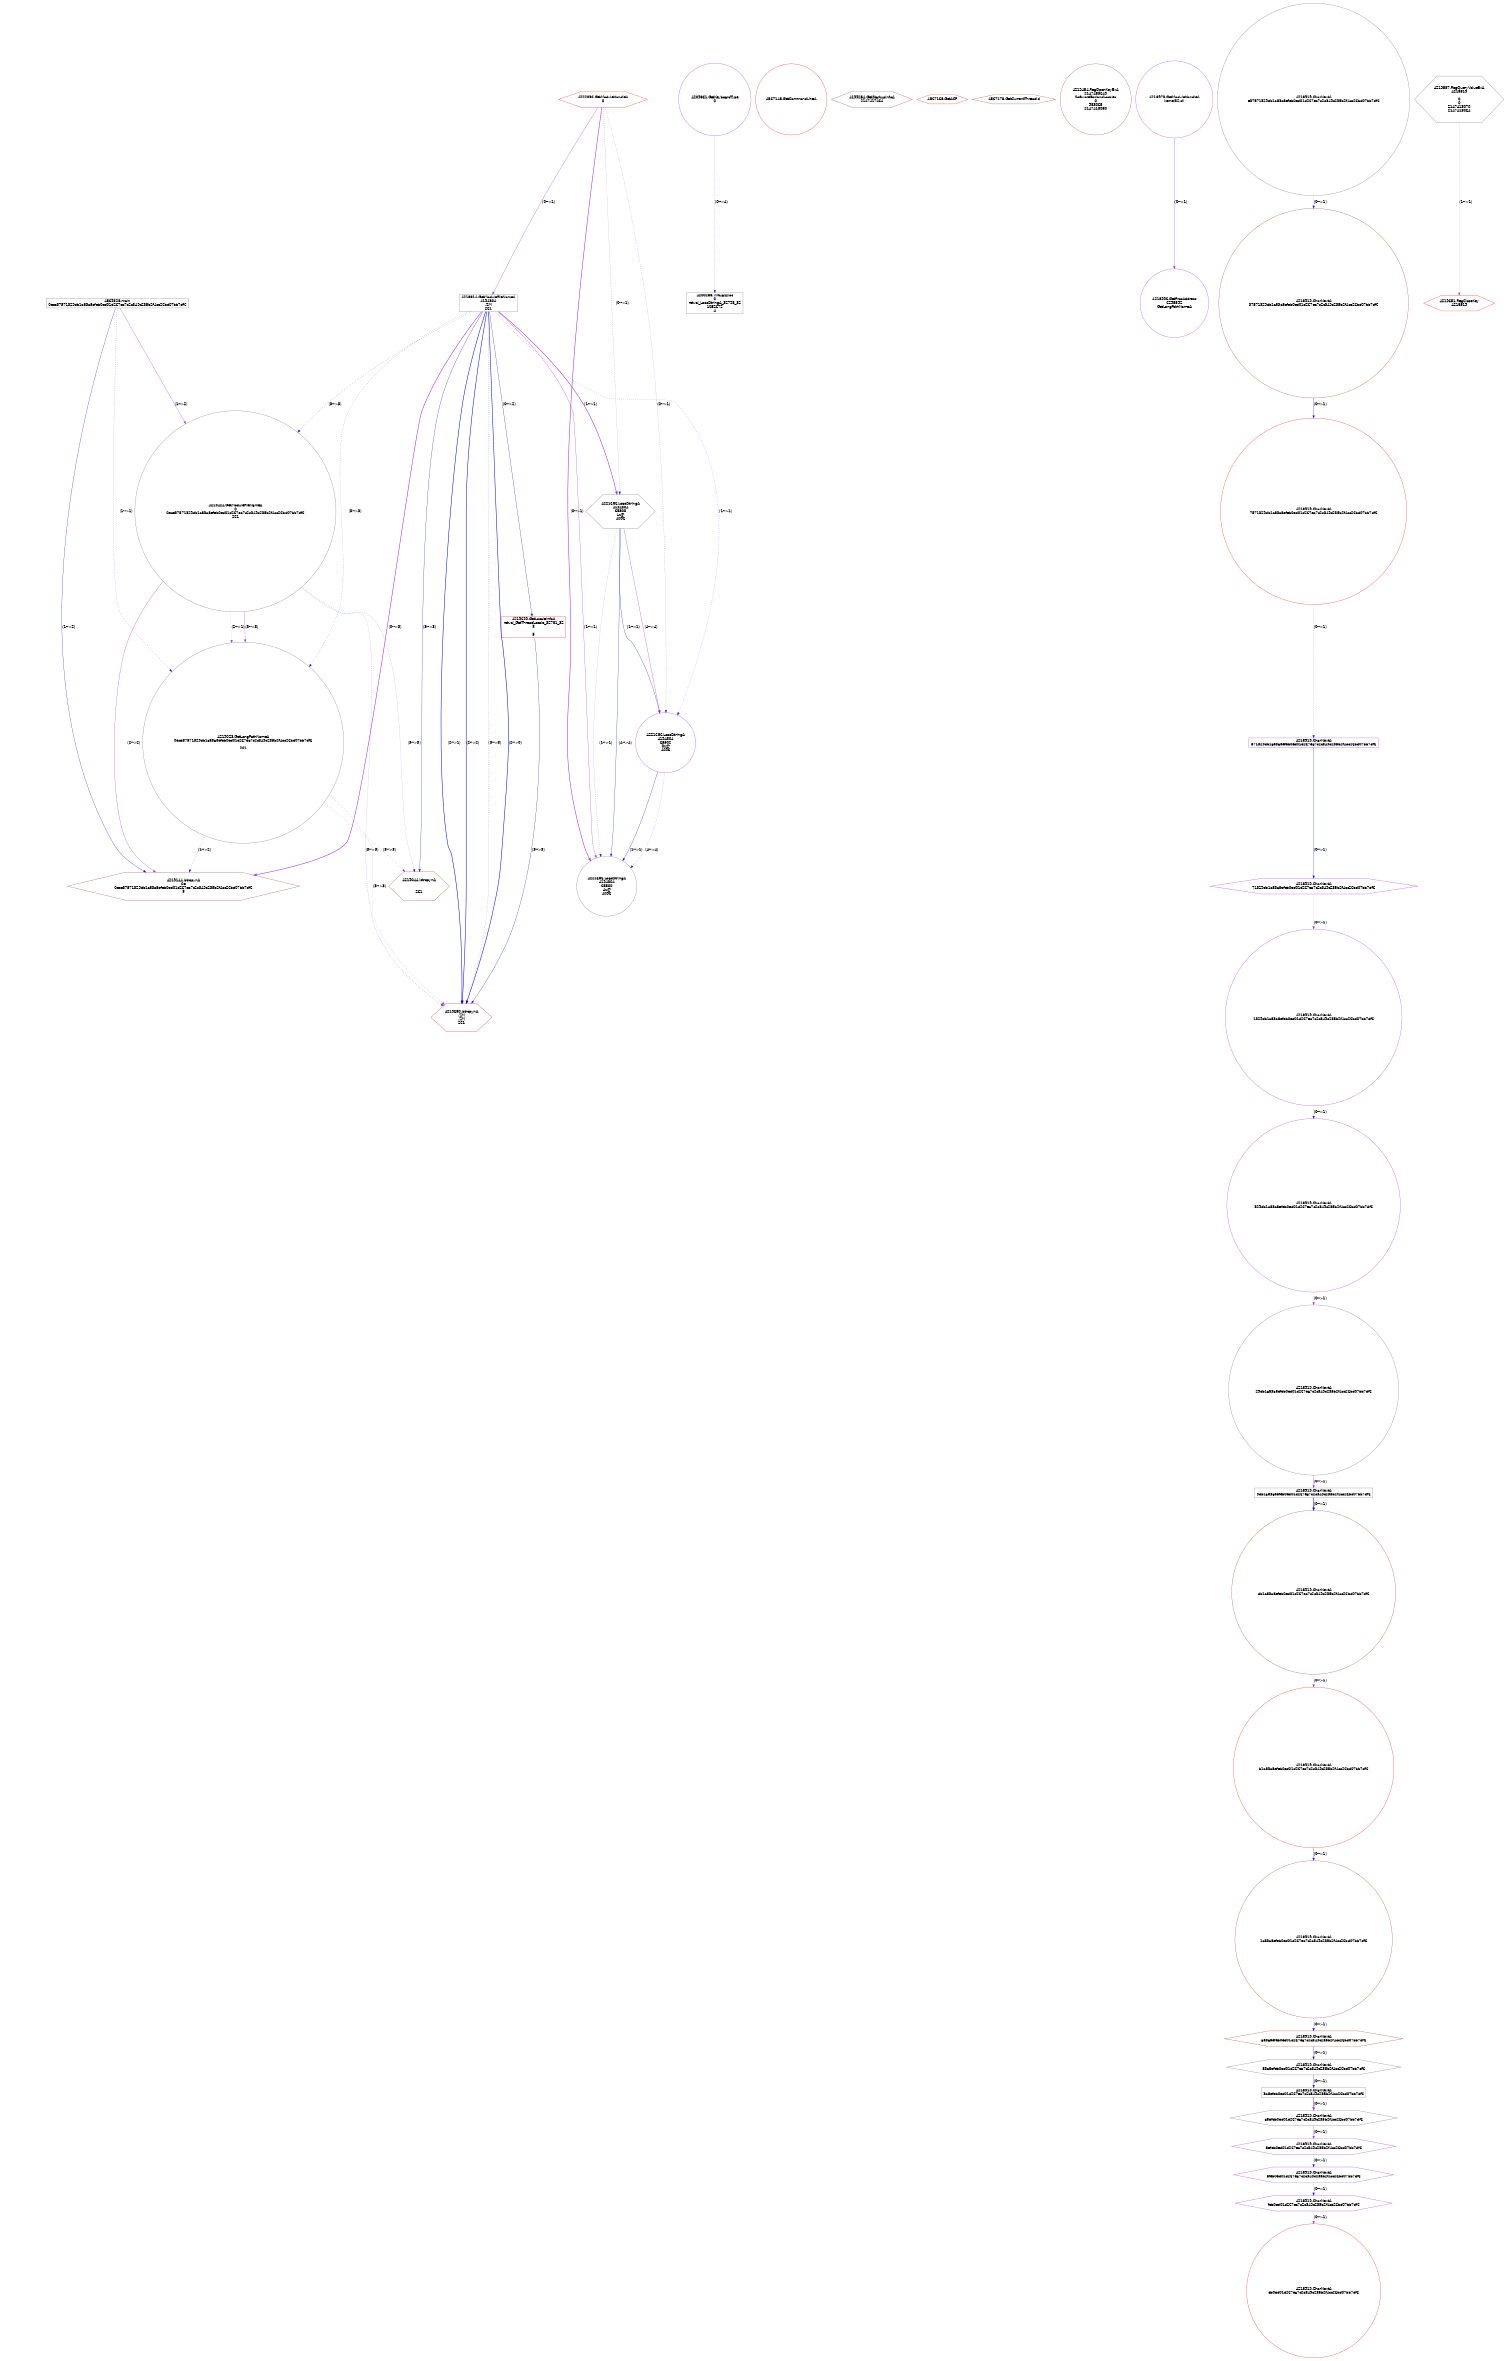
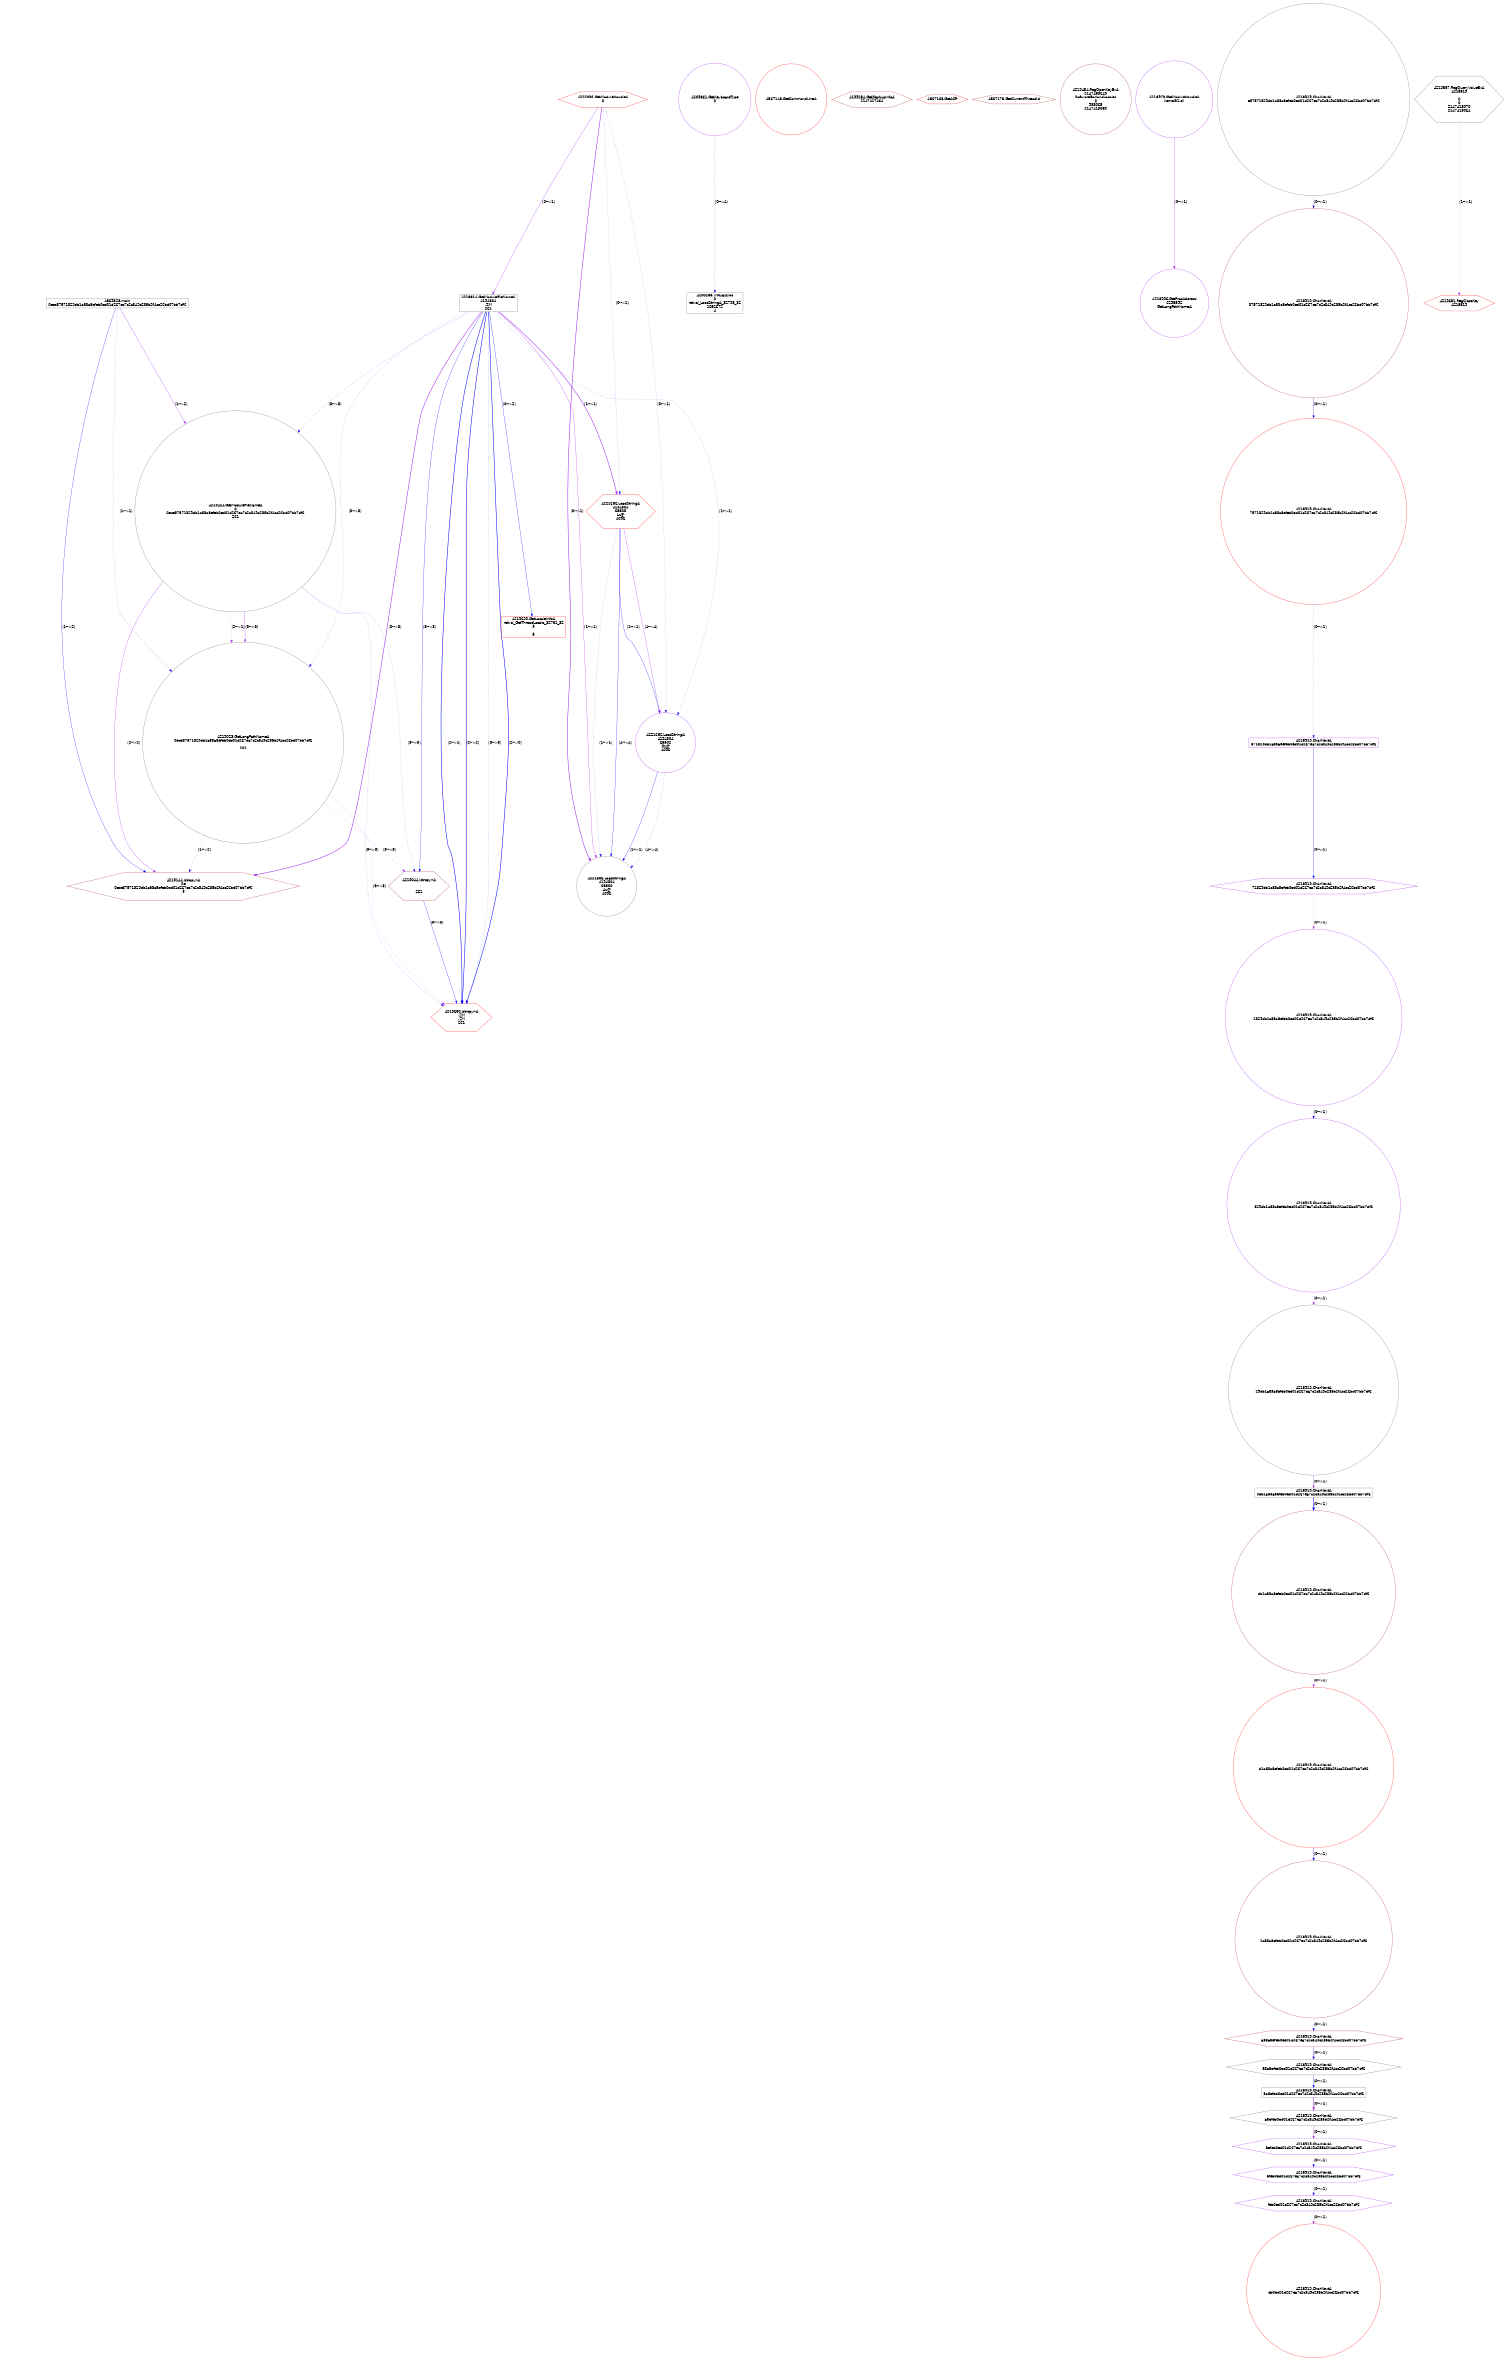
node "4221686.LoadStringA 4194304 65503 Lz@ 4096": color gray40 -> red
edge "4219699.GetLocaleInfoA retval_GetThreadLocale_32781_32 3 5" -> "4219680.lstrcpynA .ZM .ZM 261": now "4219044.lstrcpynA 261" -> "4219680.lstrcpynA .ZM .ZM 261"
